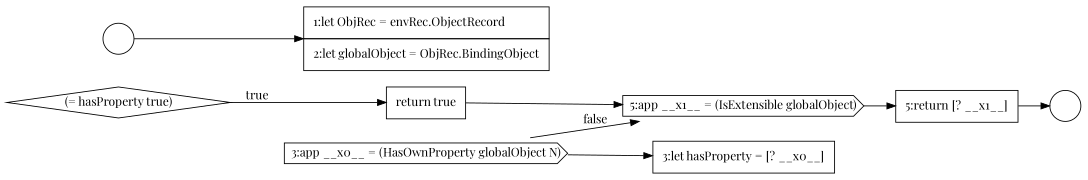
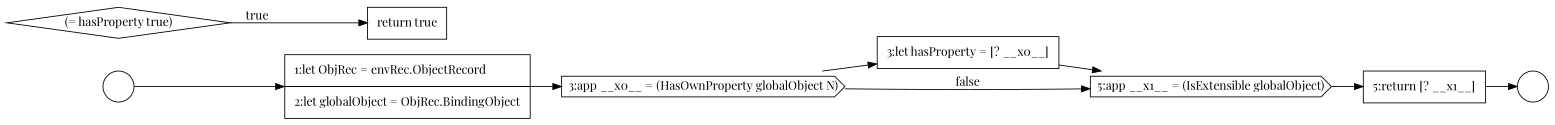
edge "1:let ObjRec = envRec.ObjectRecord" -> "3:app __x0__ = (HasOwnProperty globalObject N)": added
edge "return true" -> "5:app __x1__ = (IsExtensible globalObject)": now "3:let hasProperty = [? __x0__]" -> "5:app __x1__ = (IsExtensible globalObject)"
